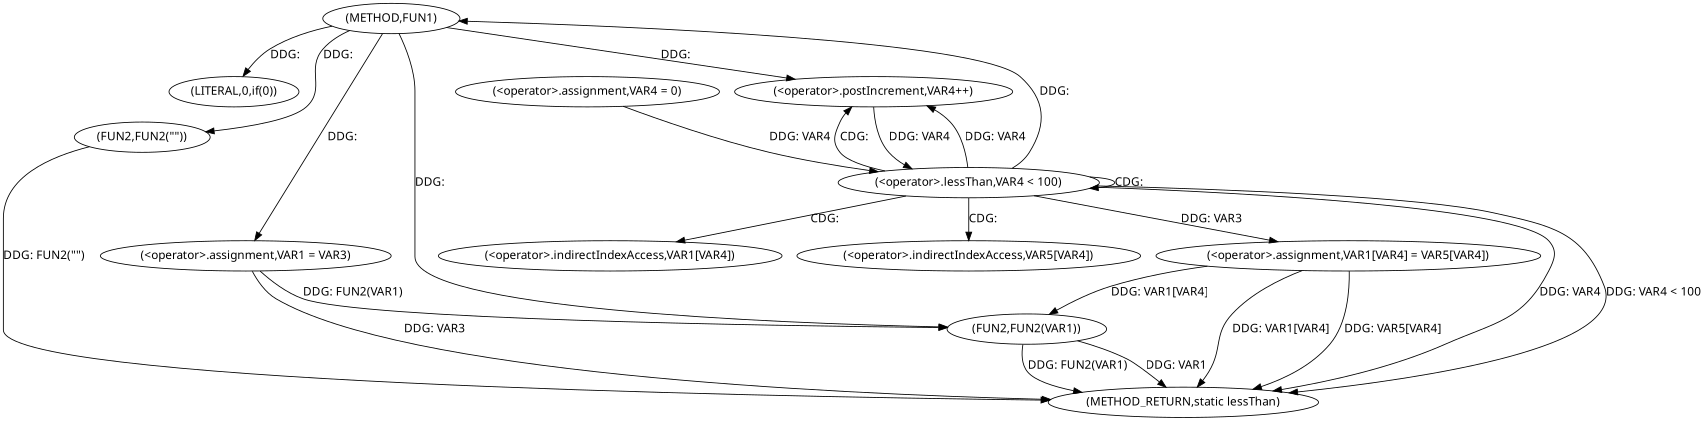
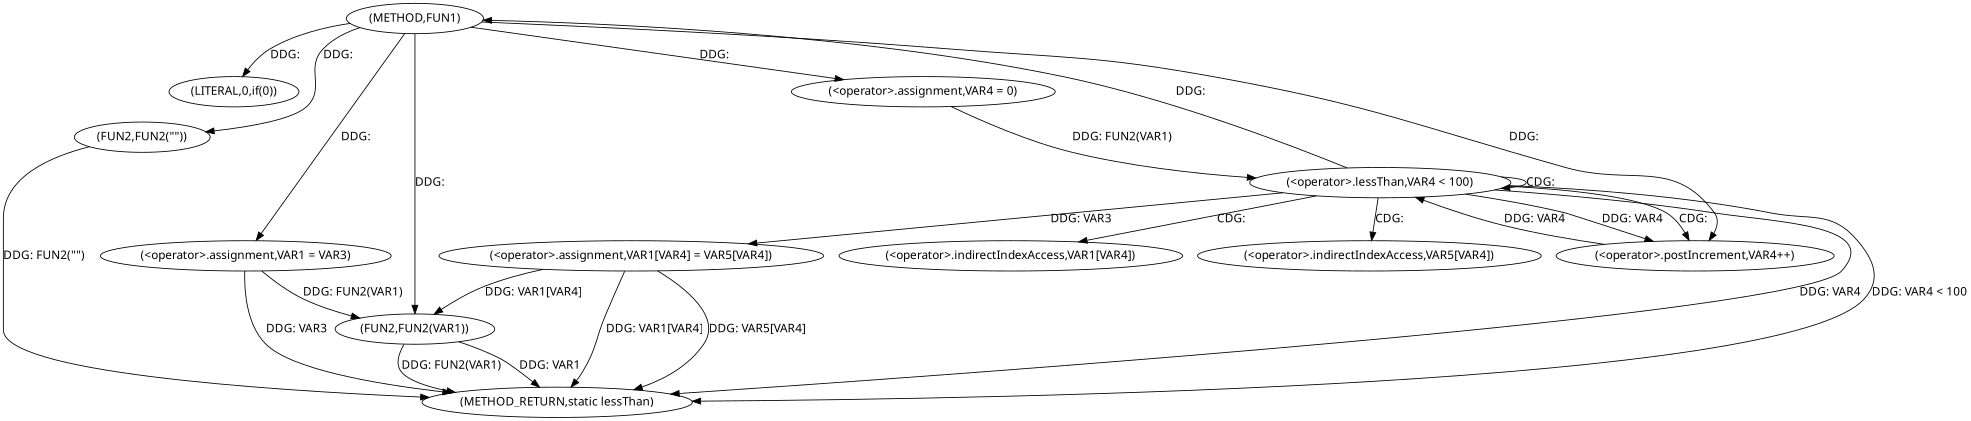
edge "(METHOD,FUN1)" -> "(<operator>.assignment,VAR4 = 0)": added, label "DDG:"
edge "(<operator>.assignment,VAR4 = 0)" -> "(<operator>.lessThan,VAR4 < 100)": label "DDG: VAR4" -> "DDG: FUN2(VAR1)"
